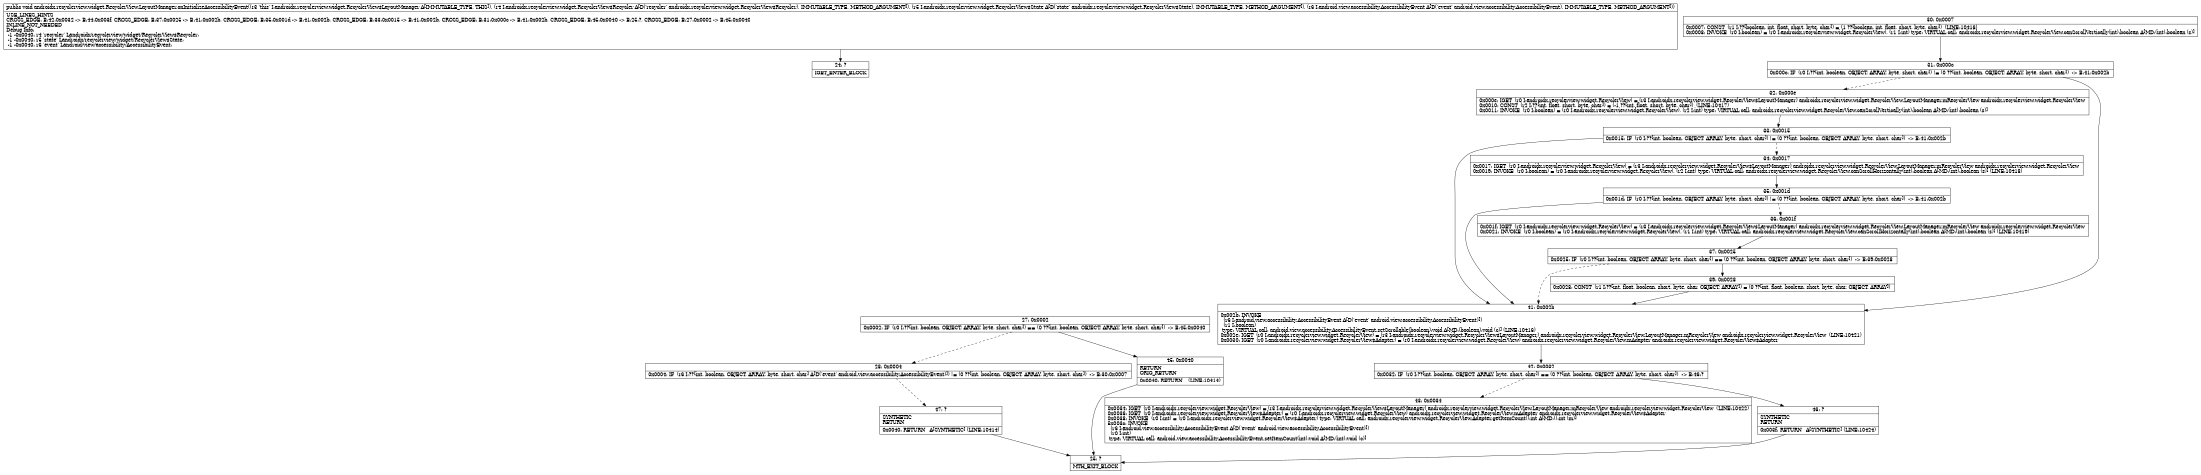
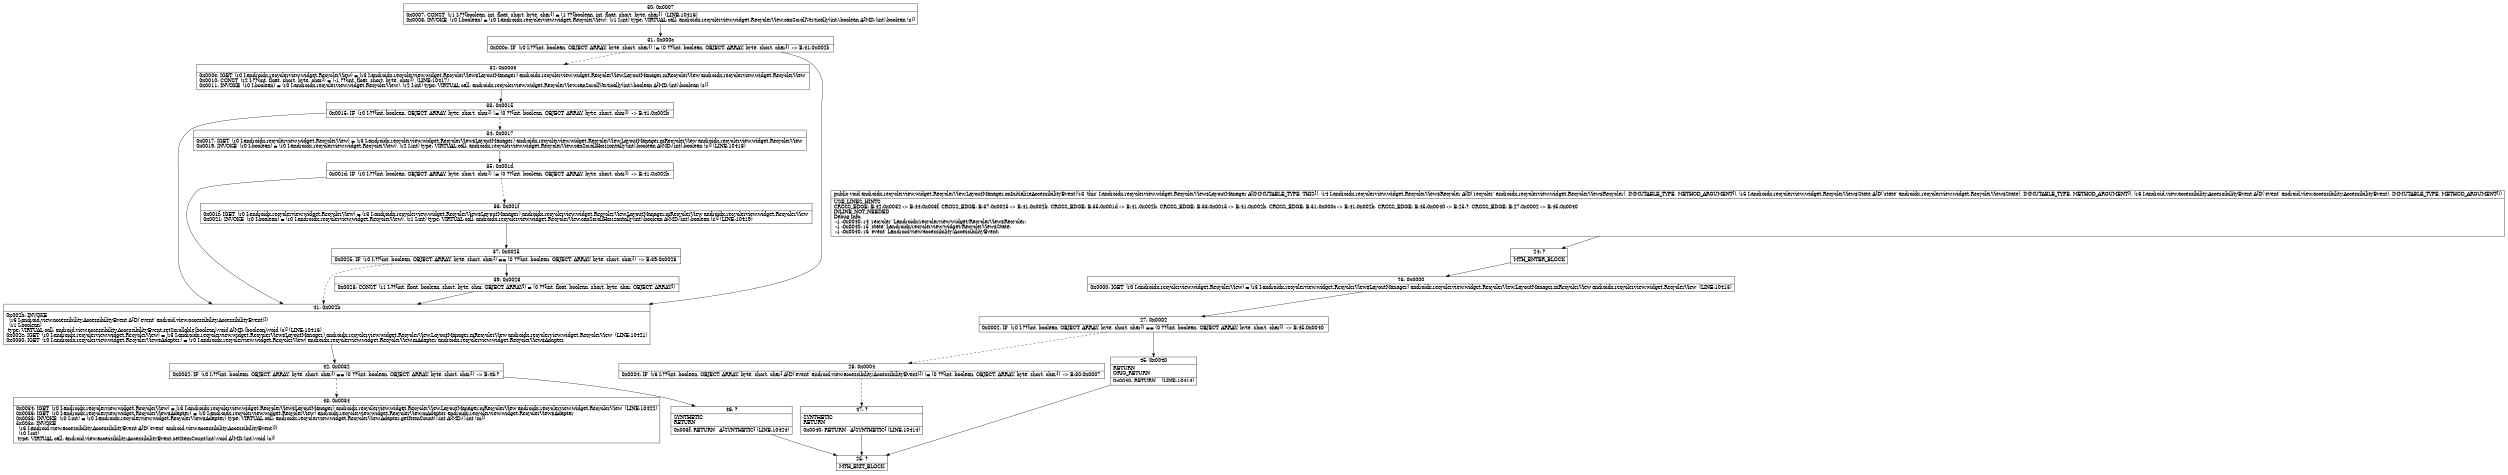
node "24: ?": text "IGET_ENTER_BLOCK" -> "MTH_ENTER_BLOCK"
node "26: 0x0000": added
